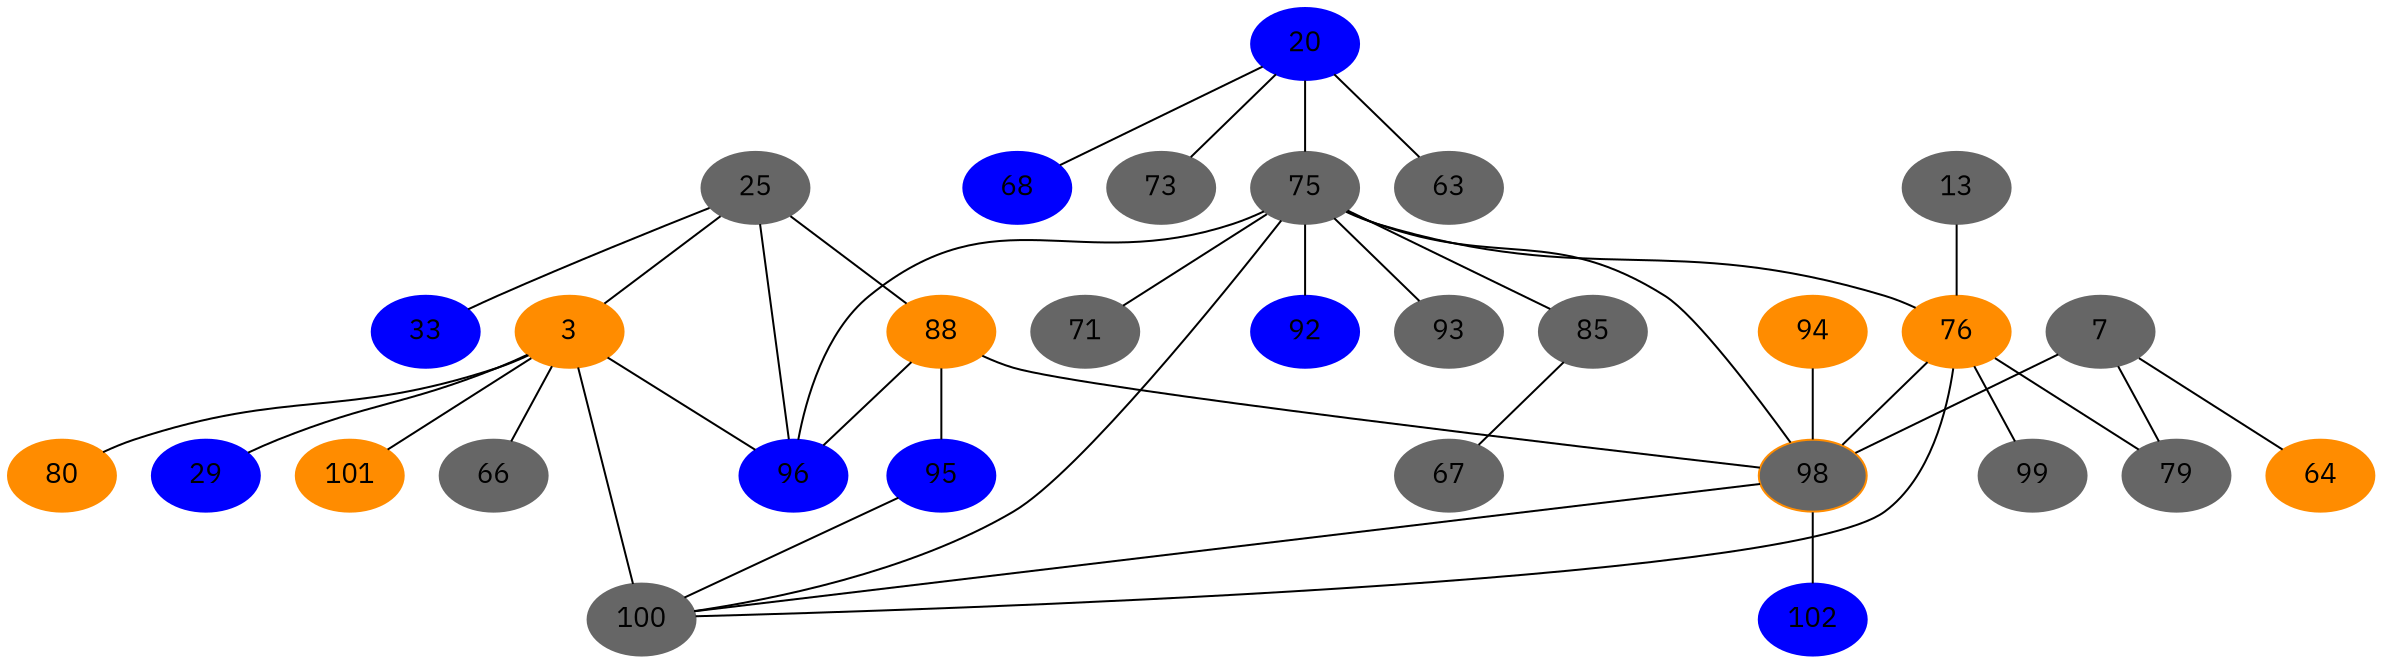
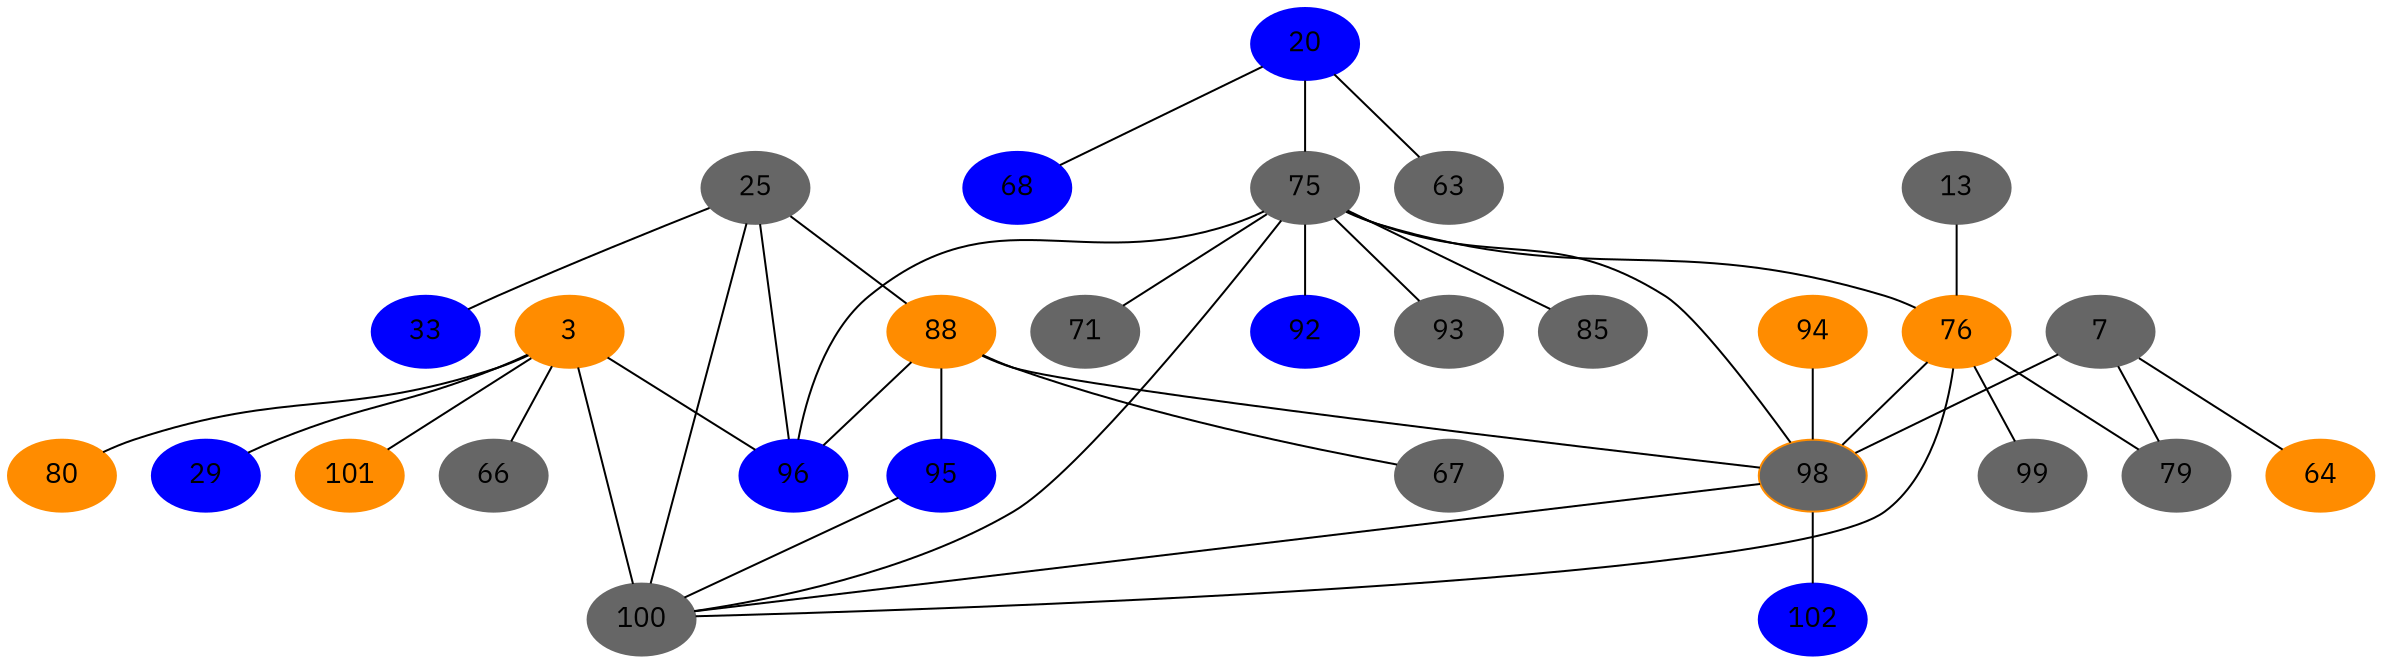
node "73": removed
edge "25" -- "3": now "25" -- "100"
edge "85" -- "67": now "88" -- "67"
